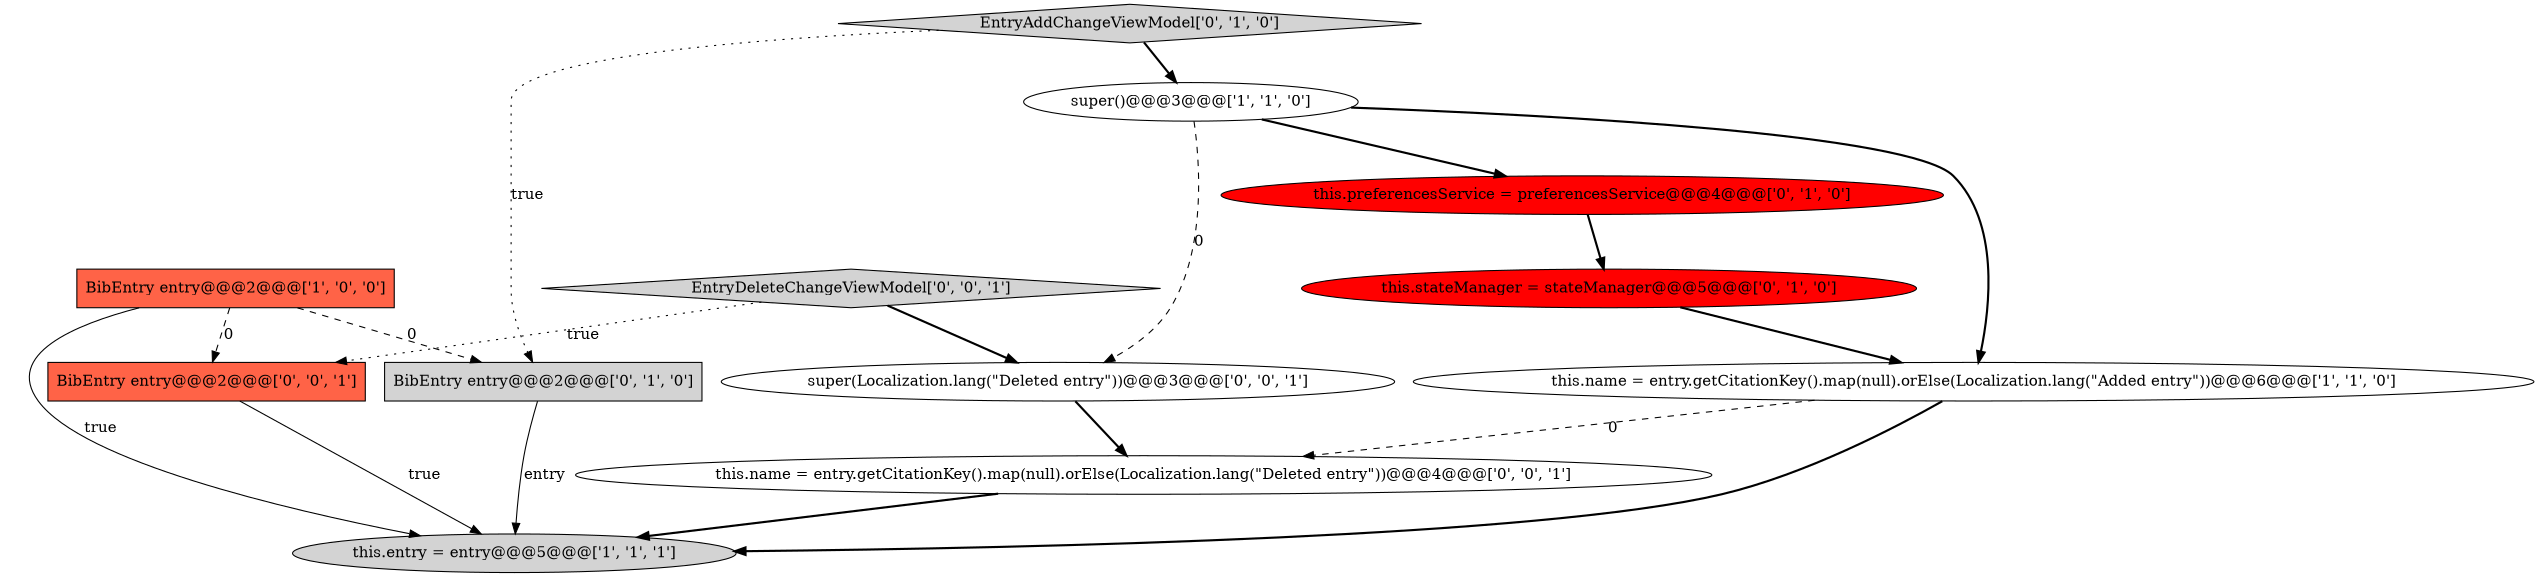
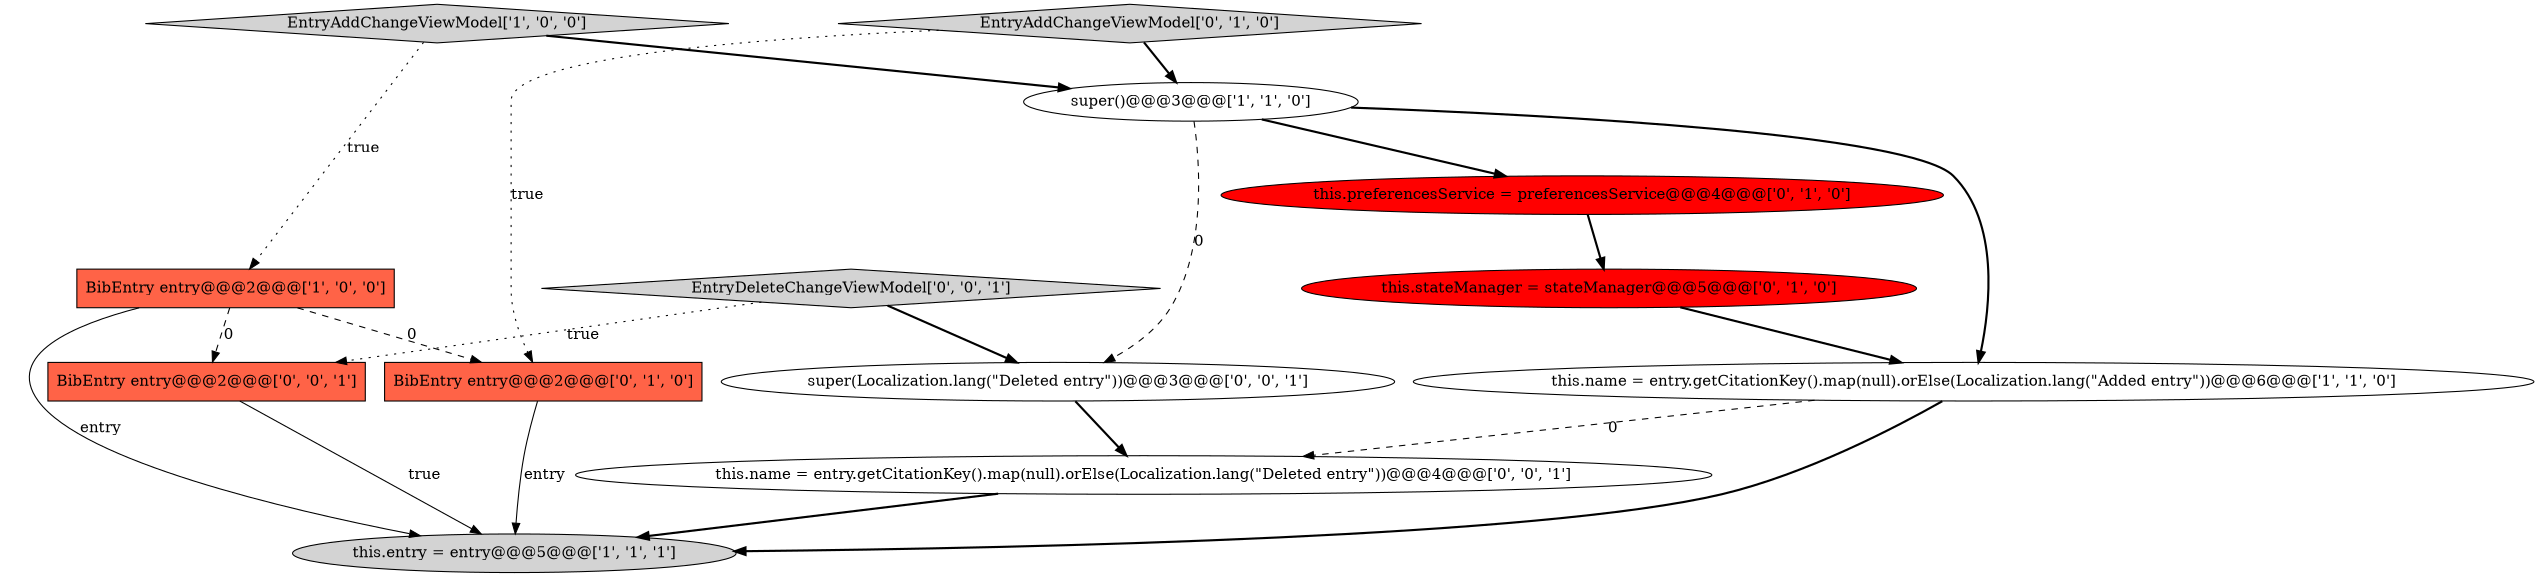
node "EntryAddChangeViewModel['1', '0', '0']": added
node "BibEntry entry@@@2@@@['0', '1', '0']": fillcolor lightgray -> tomato
edge "BibEntry entry@@@2@@@['1', '0', '0']" -> "this.entry = entry@@@5@@@['1', '1', '1']": label "true" -> "entry"
